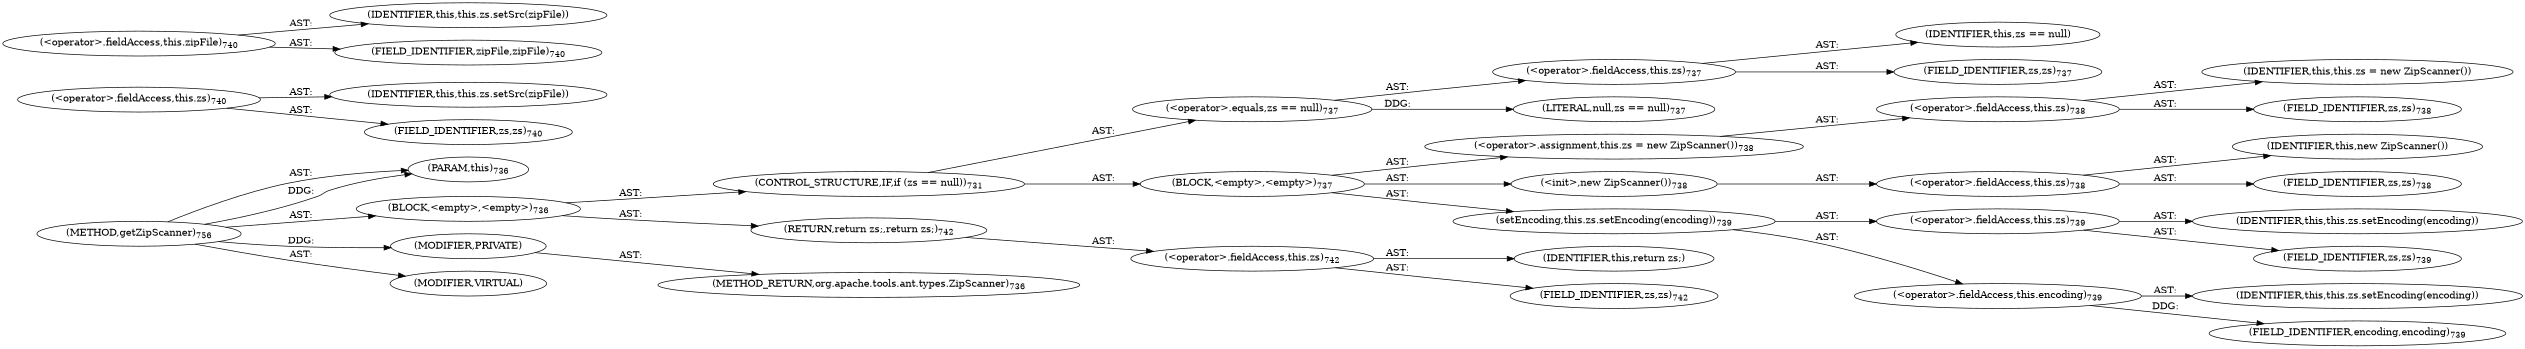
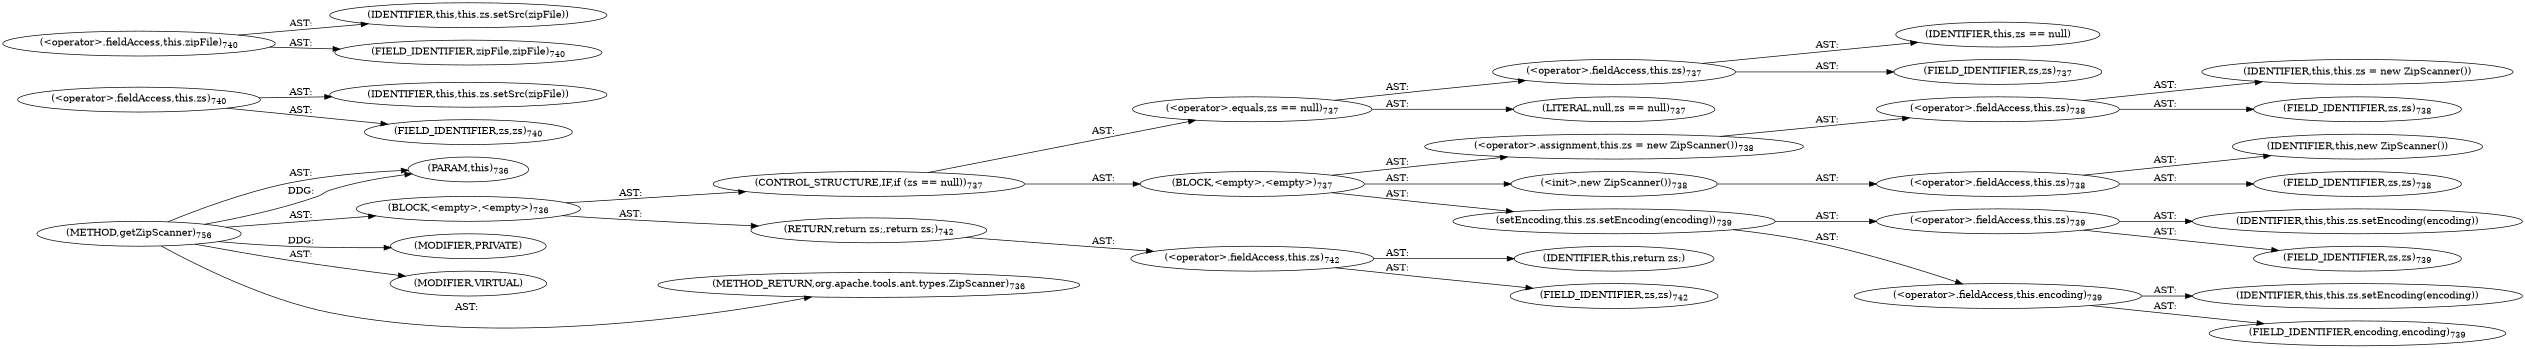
edge "(<operator>.equals,zs == null)" -> "(LITERAL,null,zs == null)": label "DDG: " -> "AST: "
node "(CONTROL_STRUCTURE,IF,if (zs == null))": text "731" -> "737"
edge "(MODIFIER,PRIVATE)" -> "(METHOD_RETURN,org.apache.tools.ant.types.ZipScanner)": now "(METHOD,getZipScanner)" -> "(METHOD_RETURN,org.apache.tools.ant.types.ZipScanner)"
edge "(<operator>.fieldAccess,this.encoding)" -> "(FIELD_IDENTIFIER,encoding,encoding)": label "DDG: " -> "AST: "
